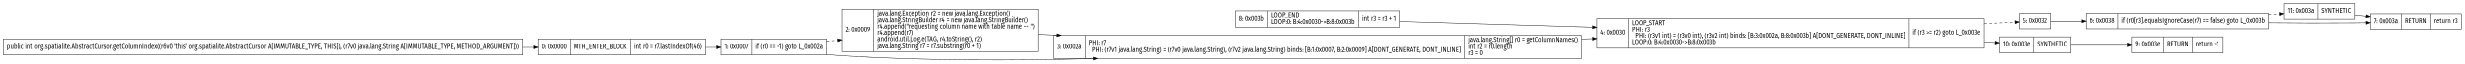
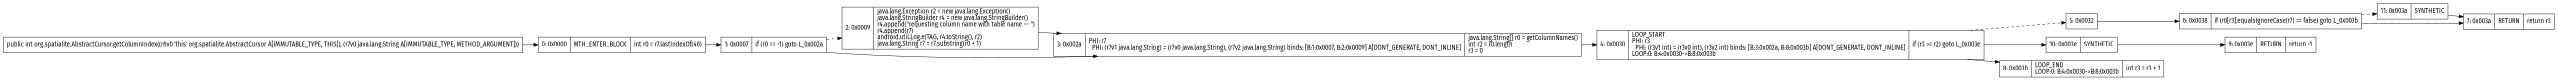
edge "8: 0x003b" -> "4: 0x0030": reversed
